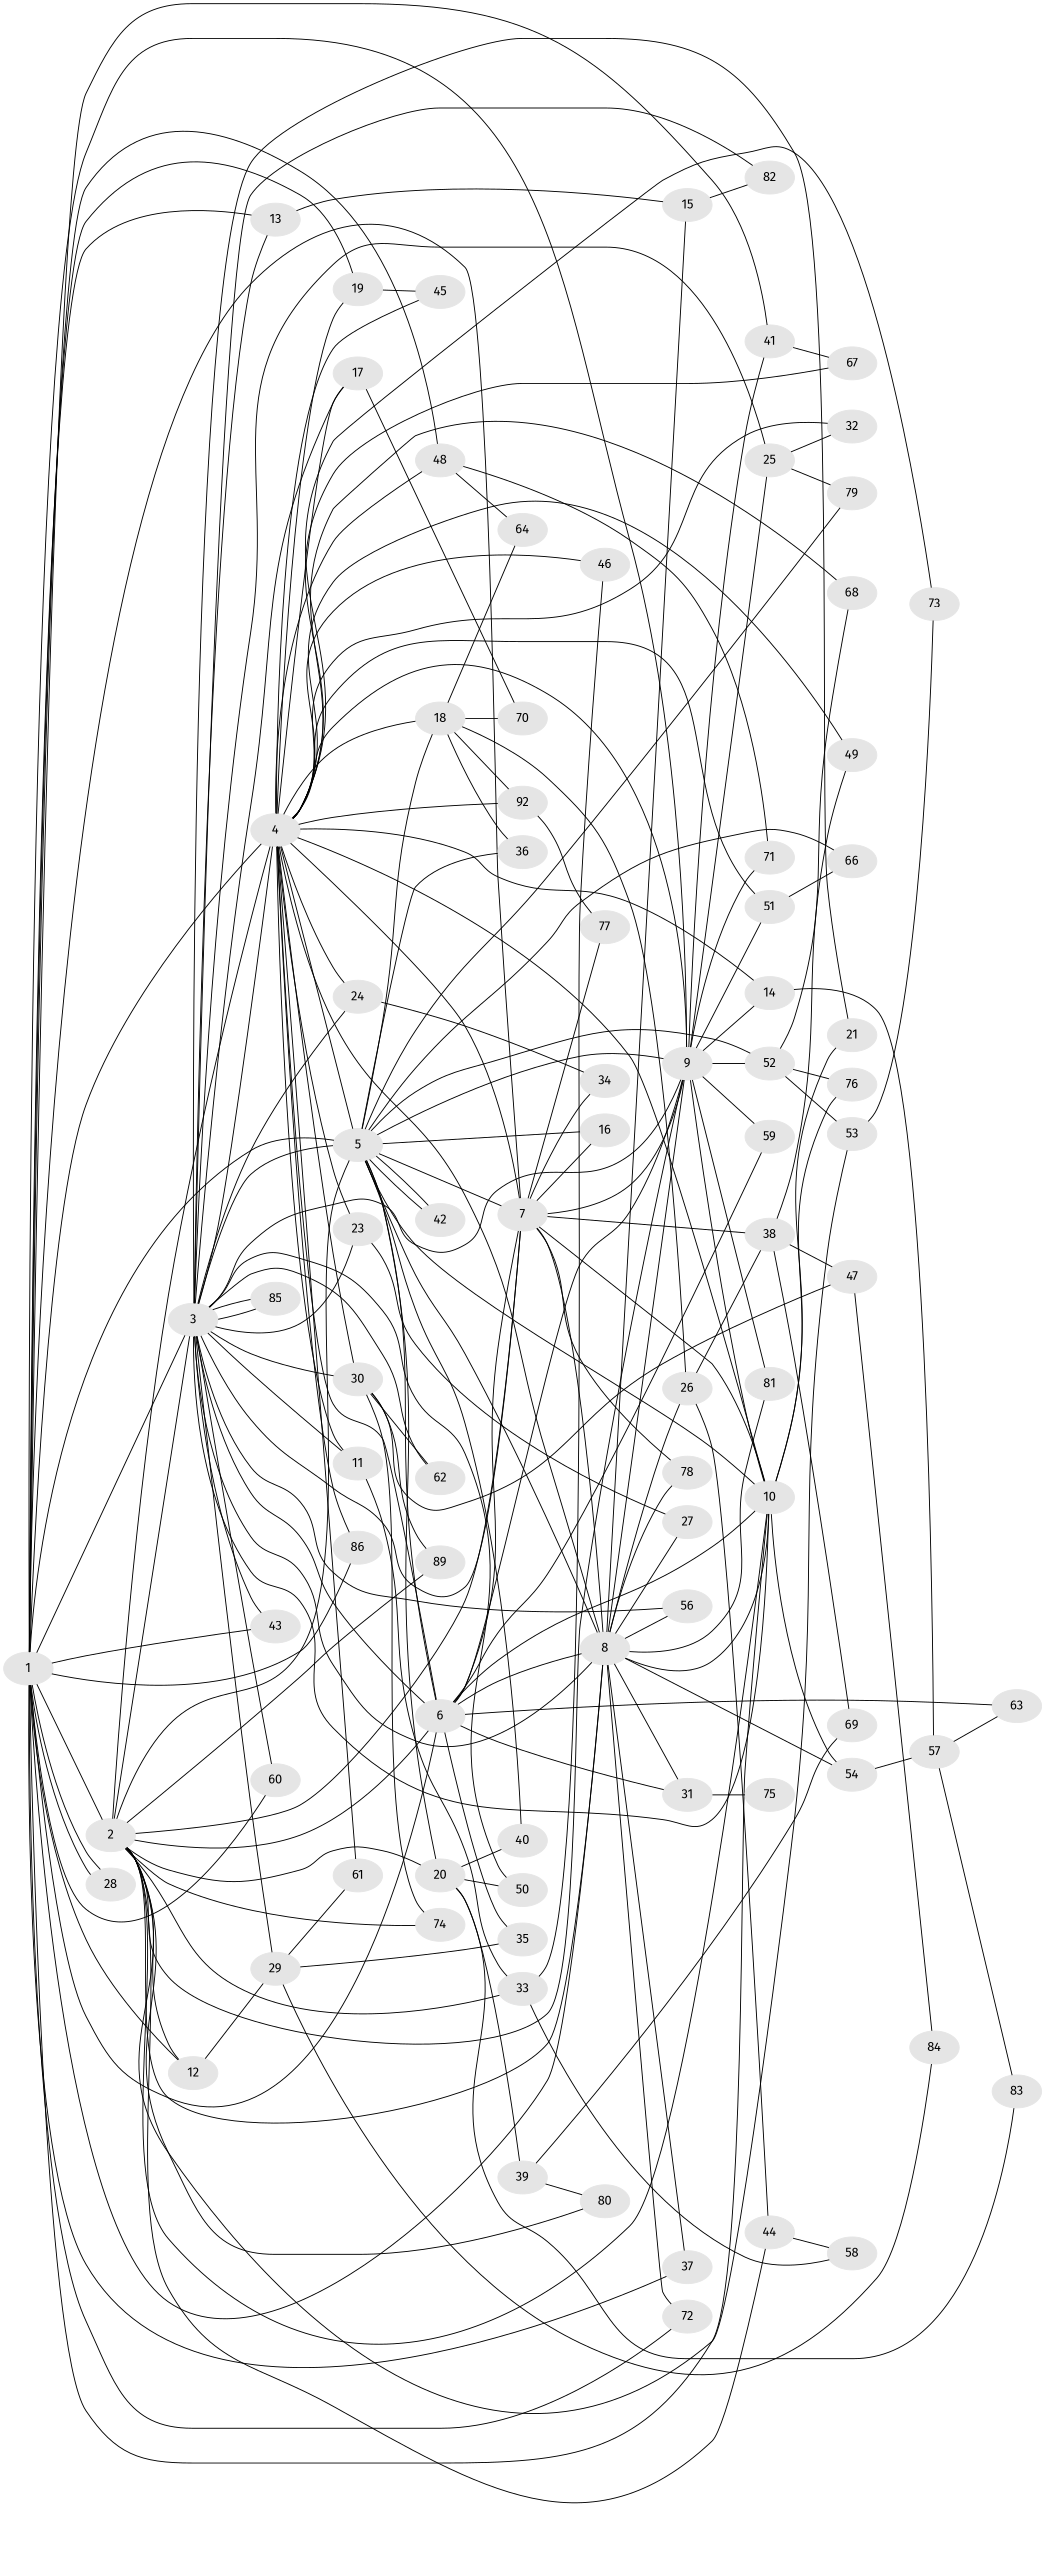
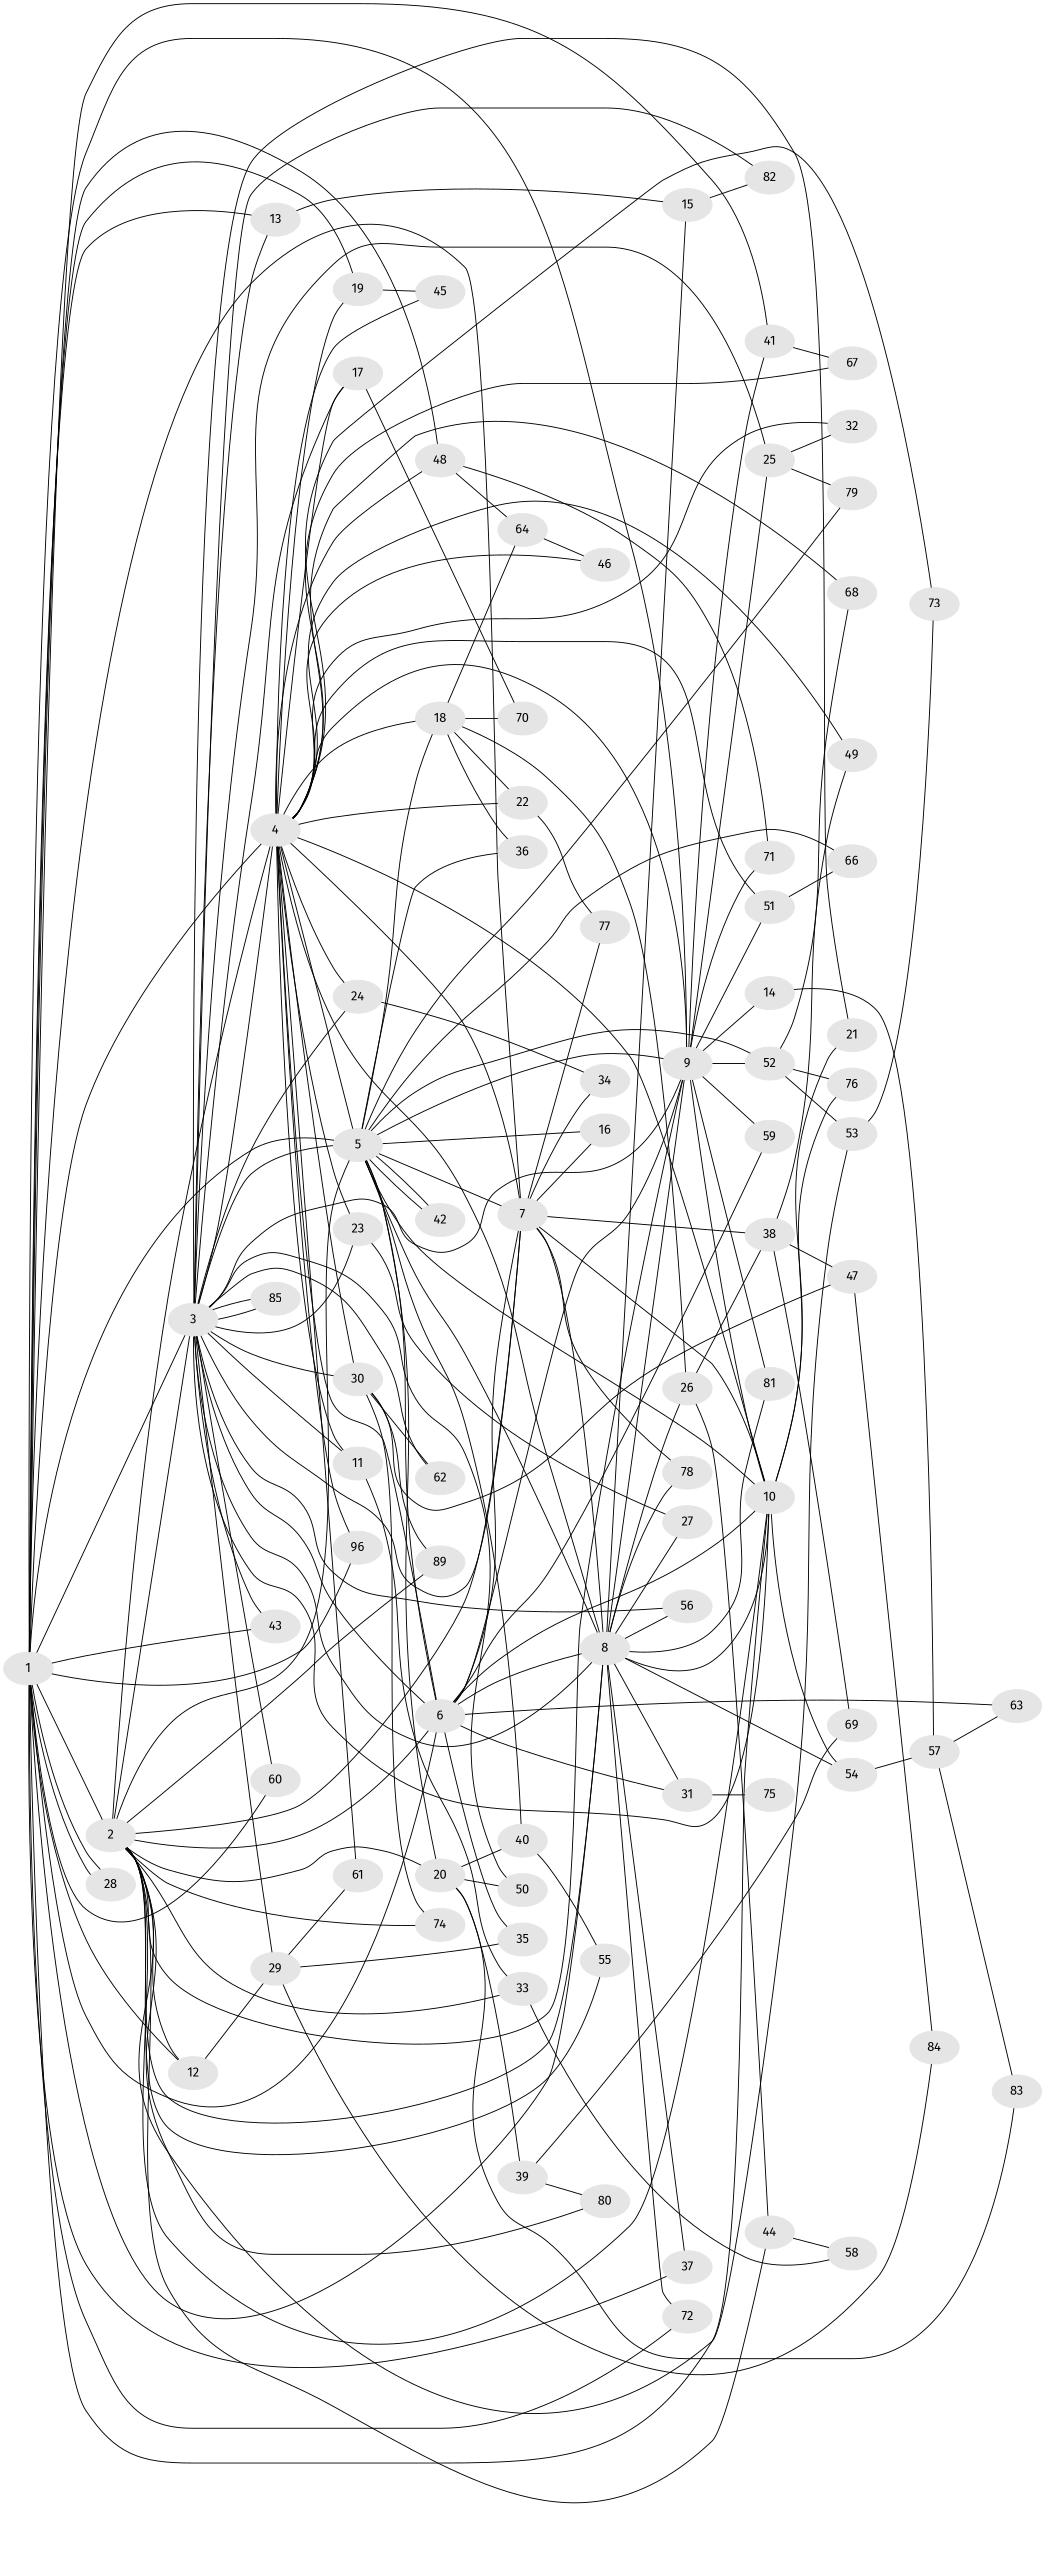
node "92": label "92" -> "22"
edge "4" -- "14": removed
edge "9" -- "7": removed
edge "46" -- "33": now "46" -- "64"
node "86": label "86" -> "96"
node "55": added
